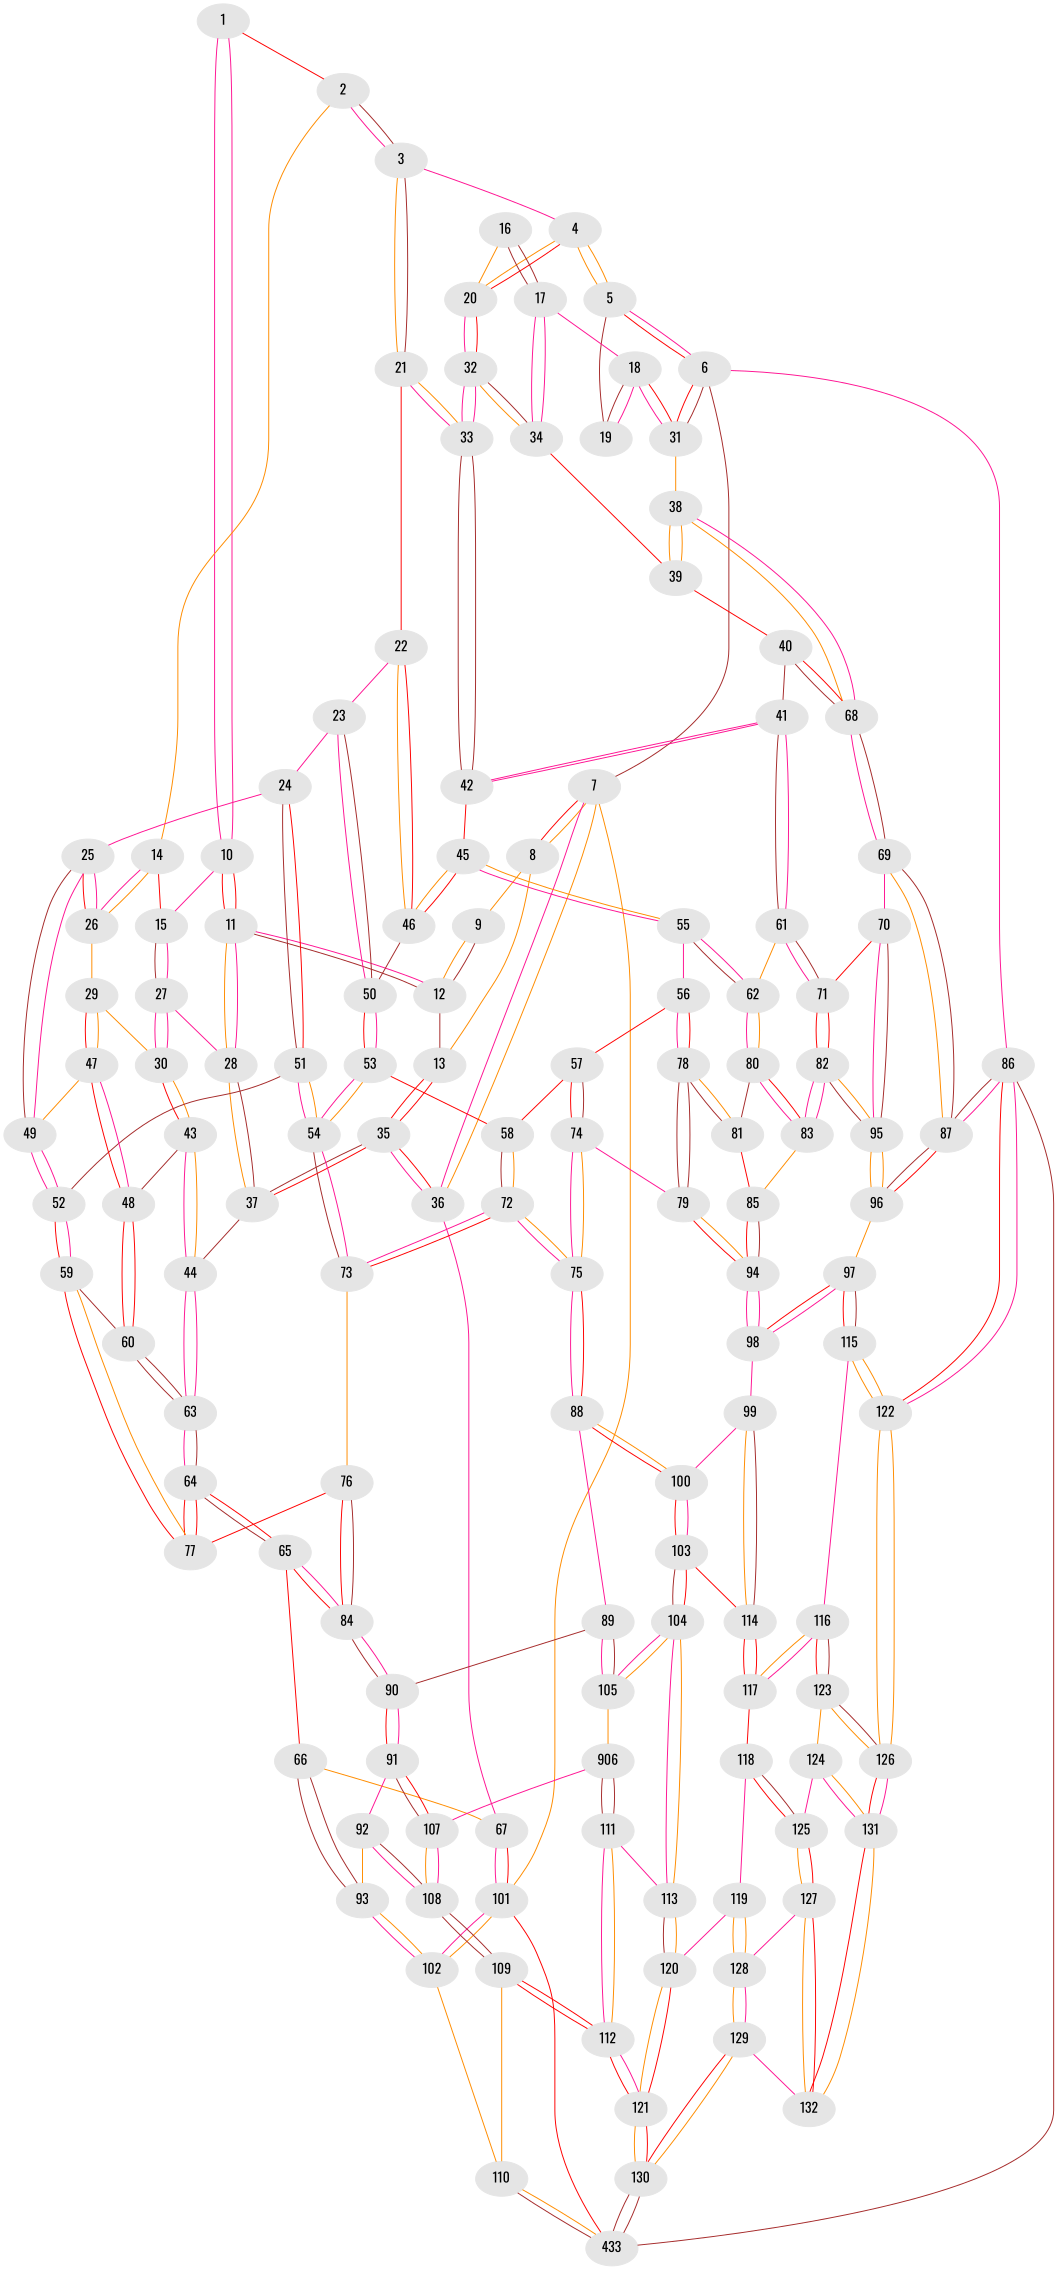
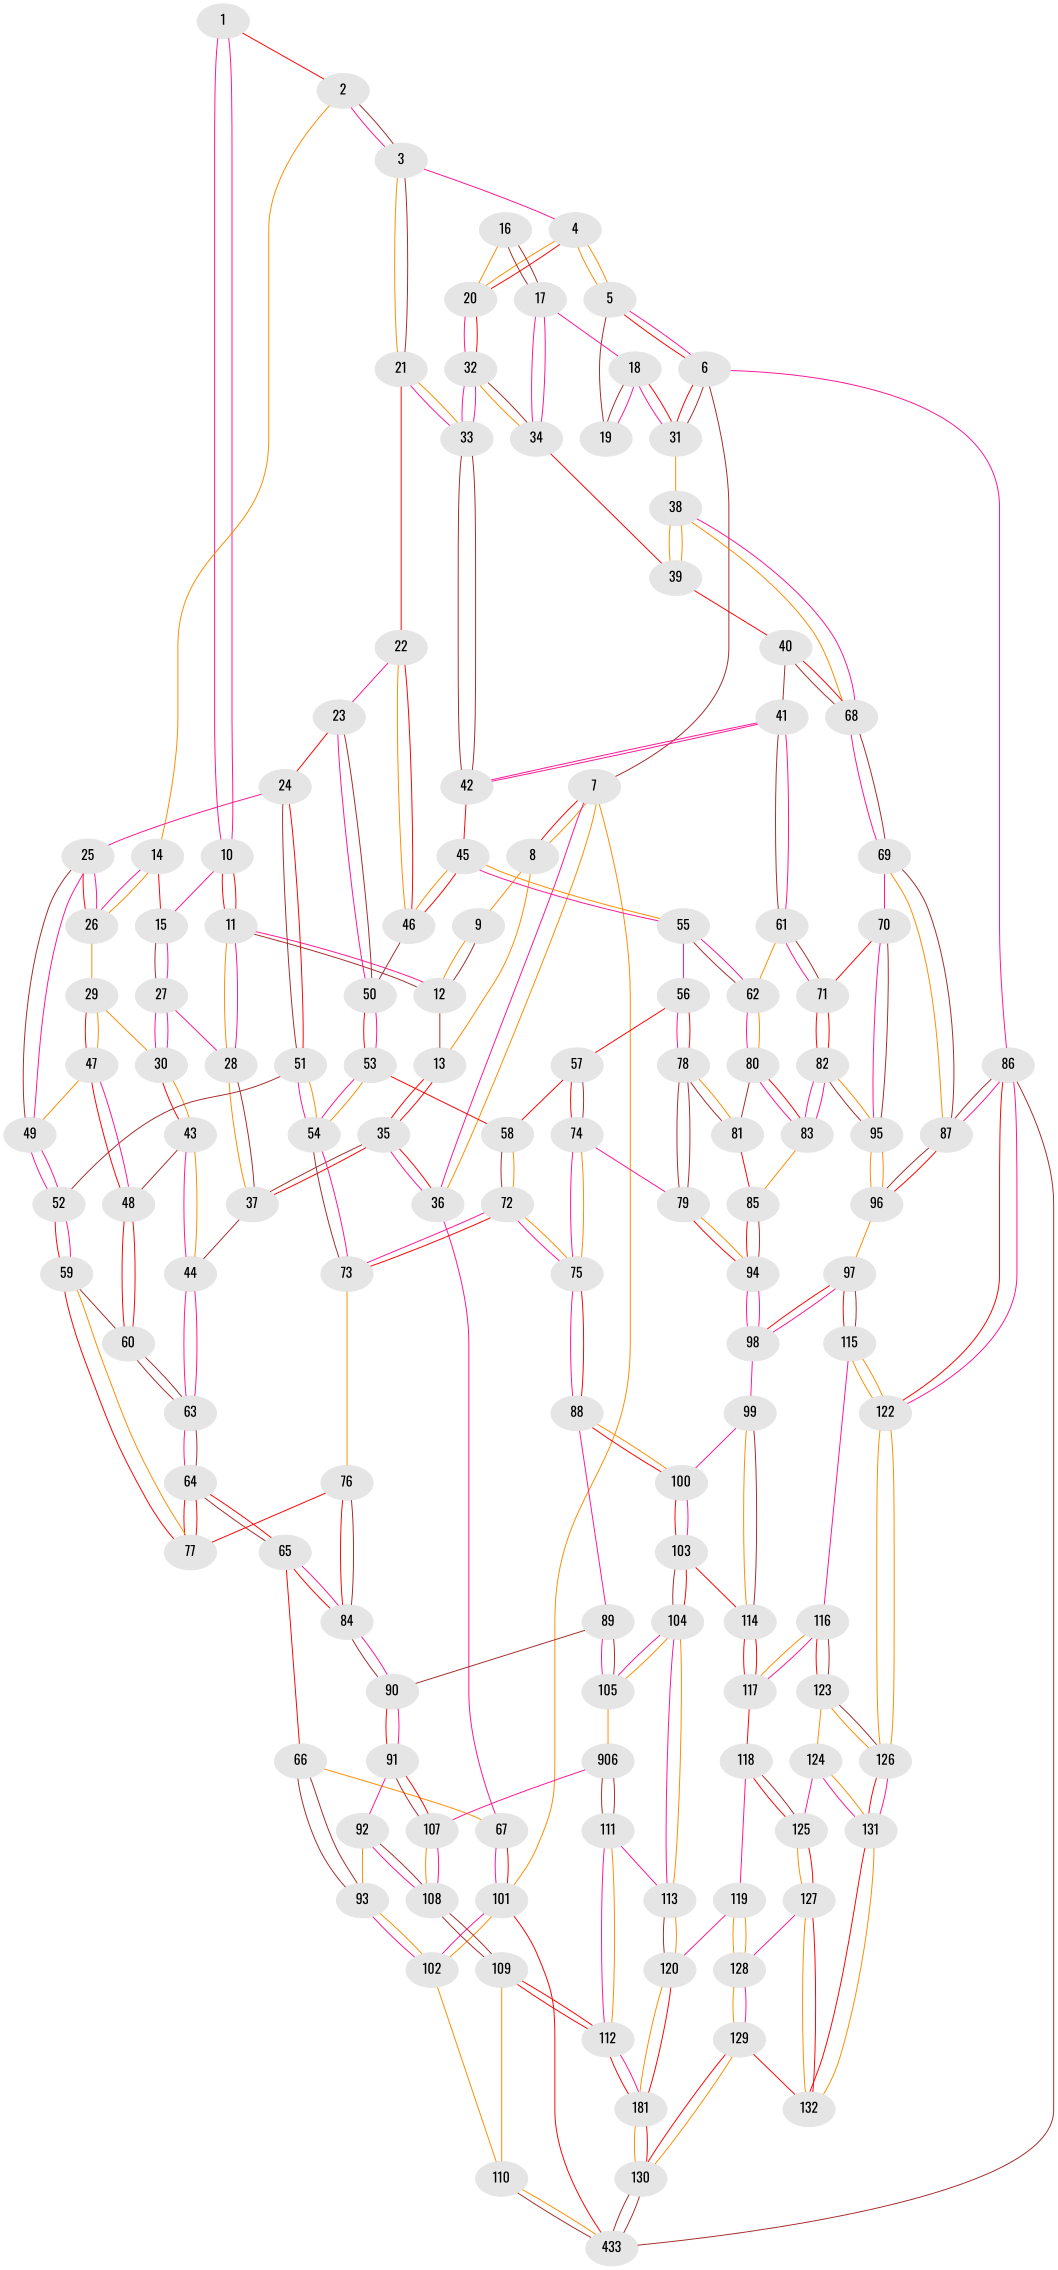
edge "23" -- "24": color deeppink -> red
edge "129" -- "132": color deeppink -> red
node "121": label "121" -> "181"
